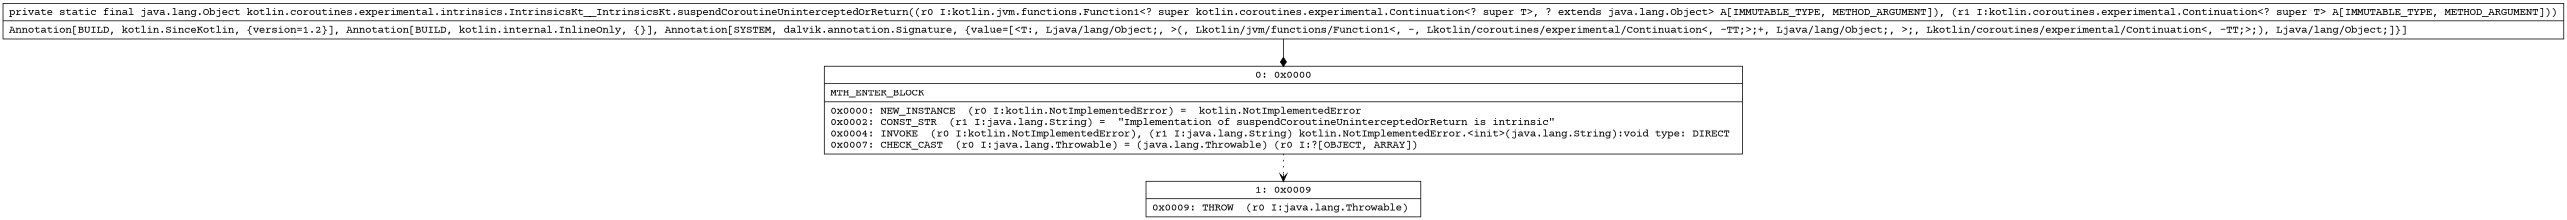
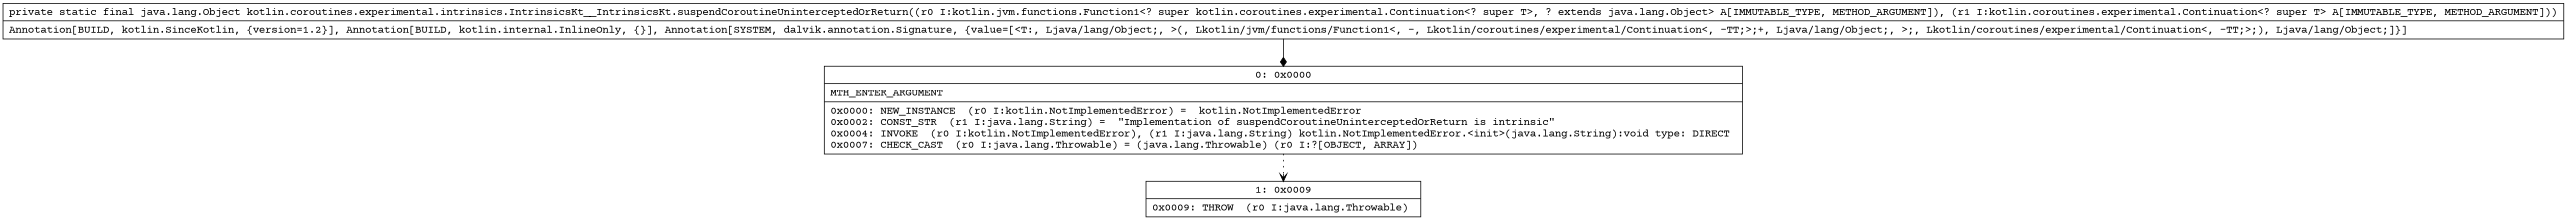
node "0: 0x0000": text "MTH_ENTER_BLOCK" -> "MTH_ENTER_ARGUMENT"
